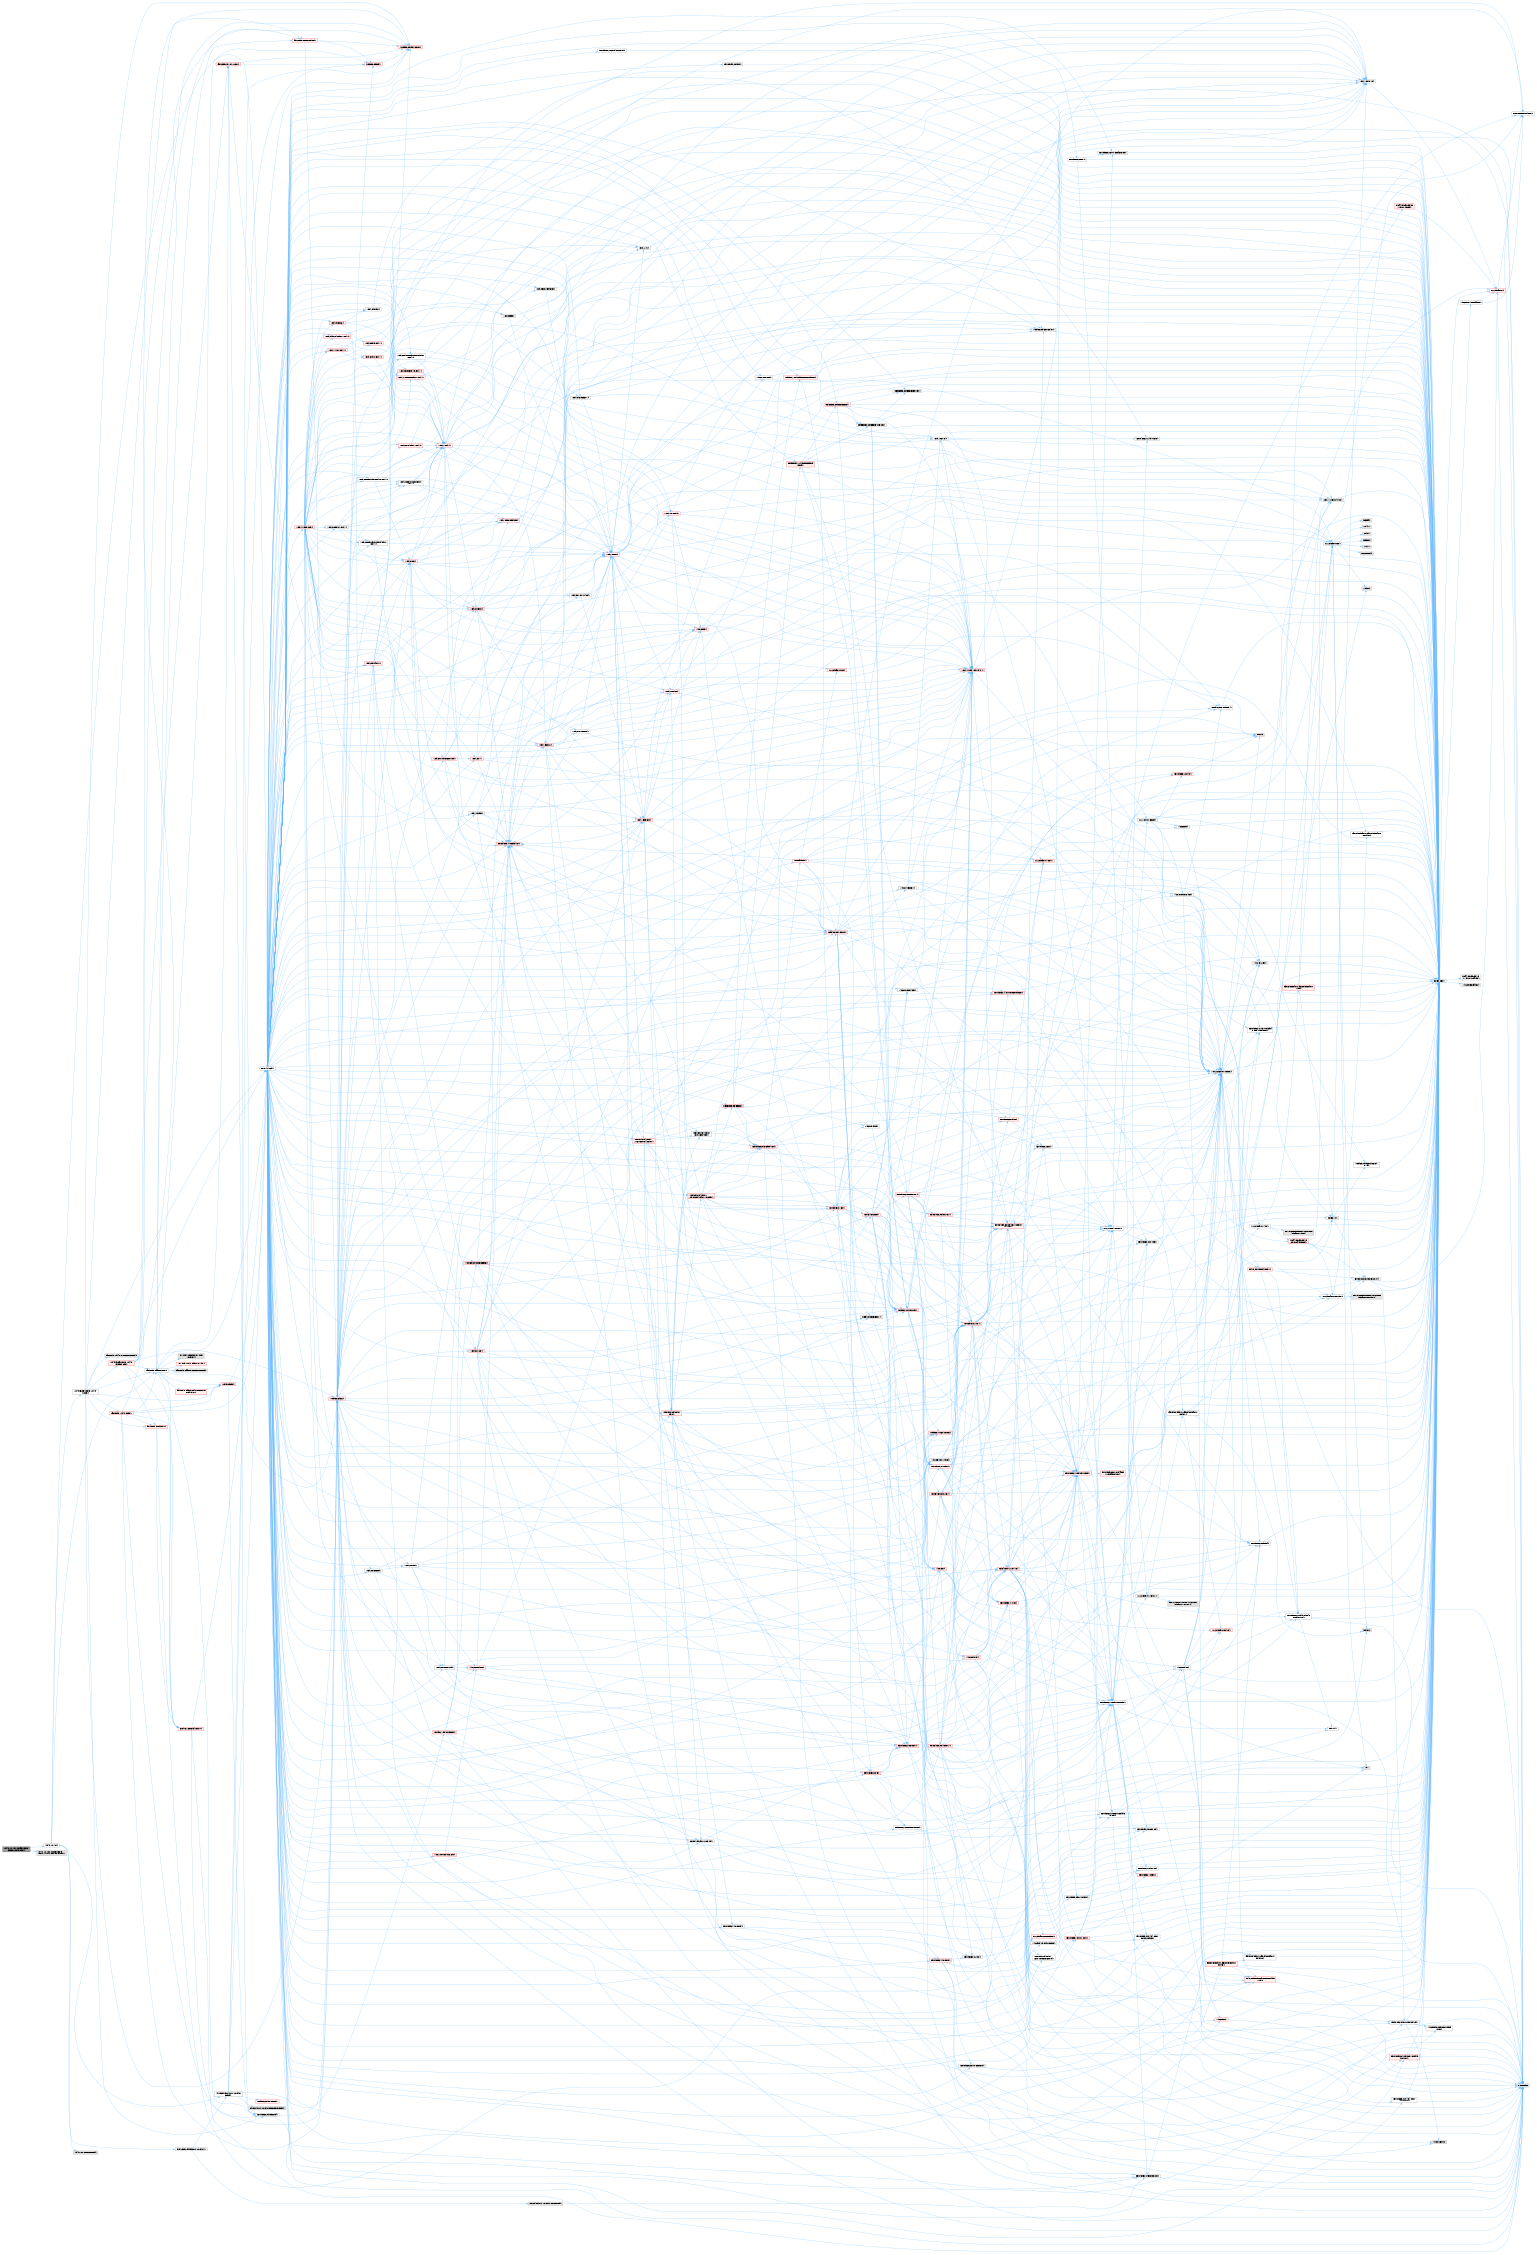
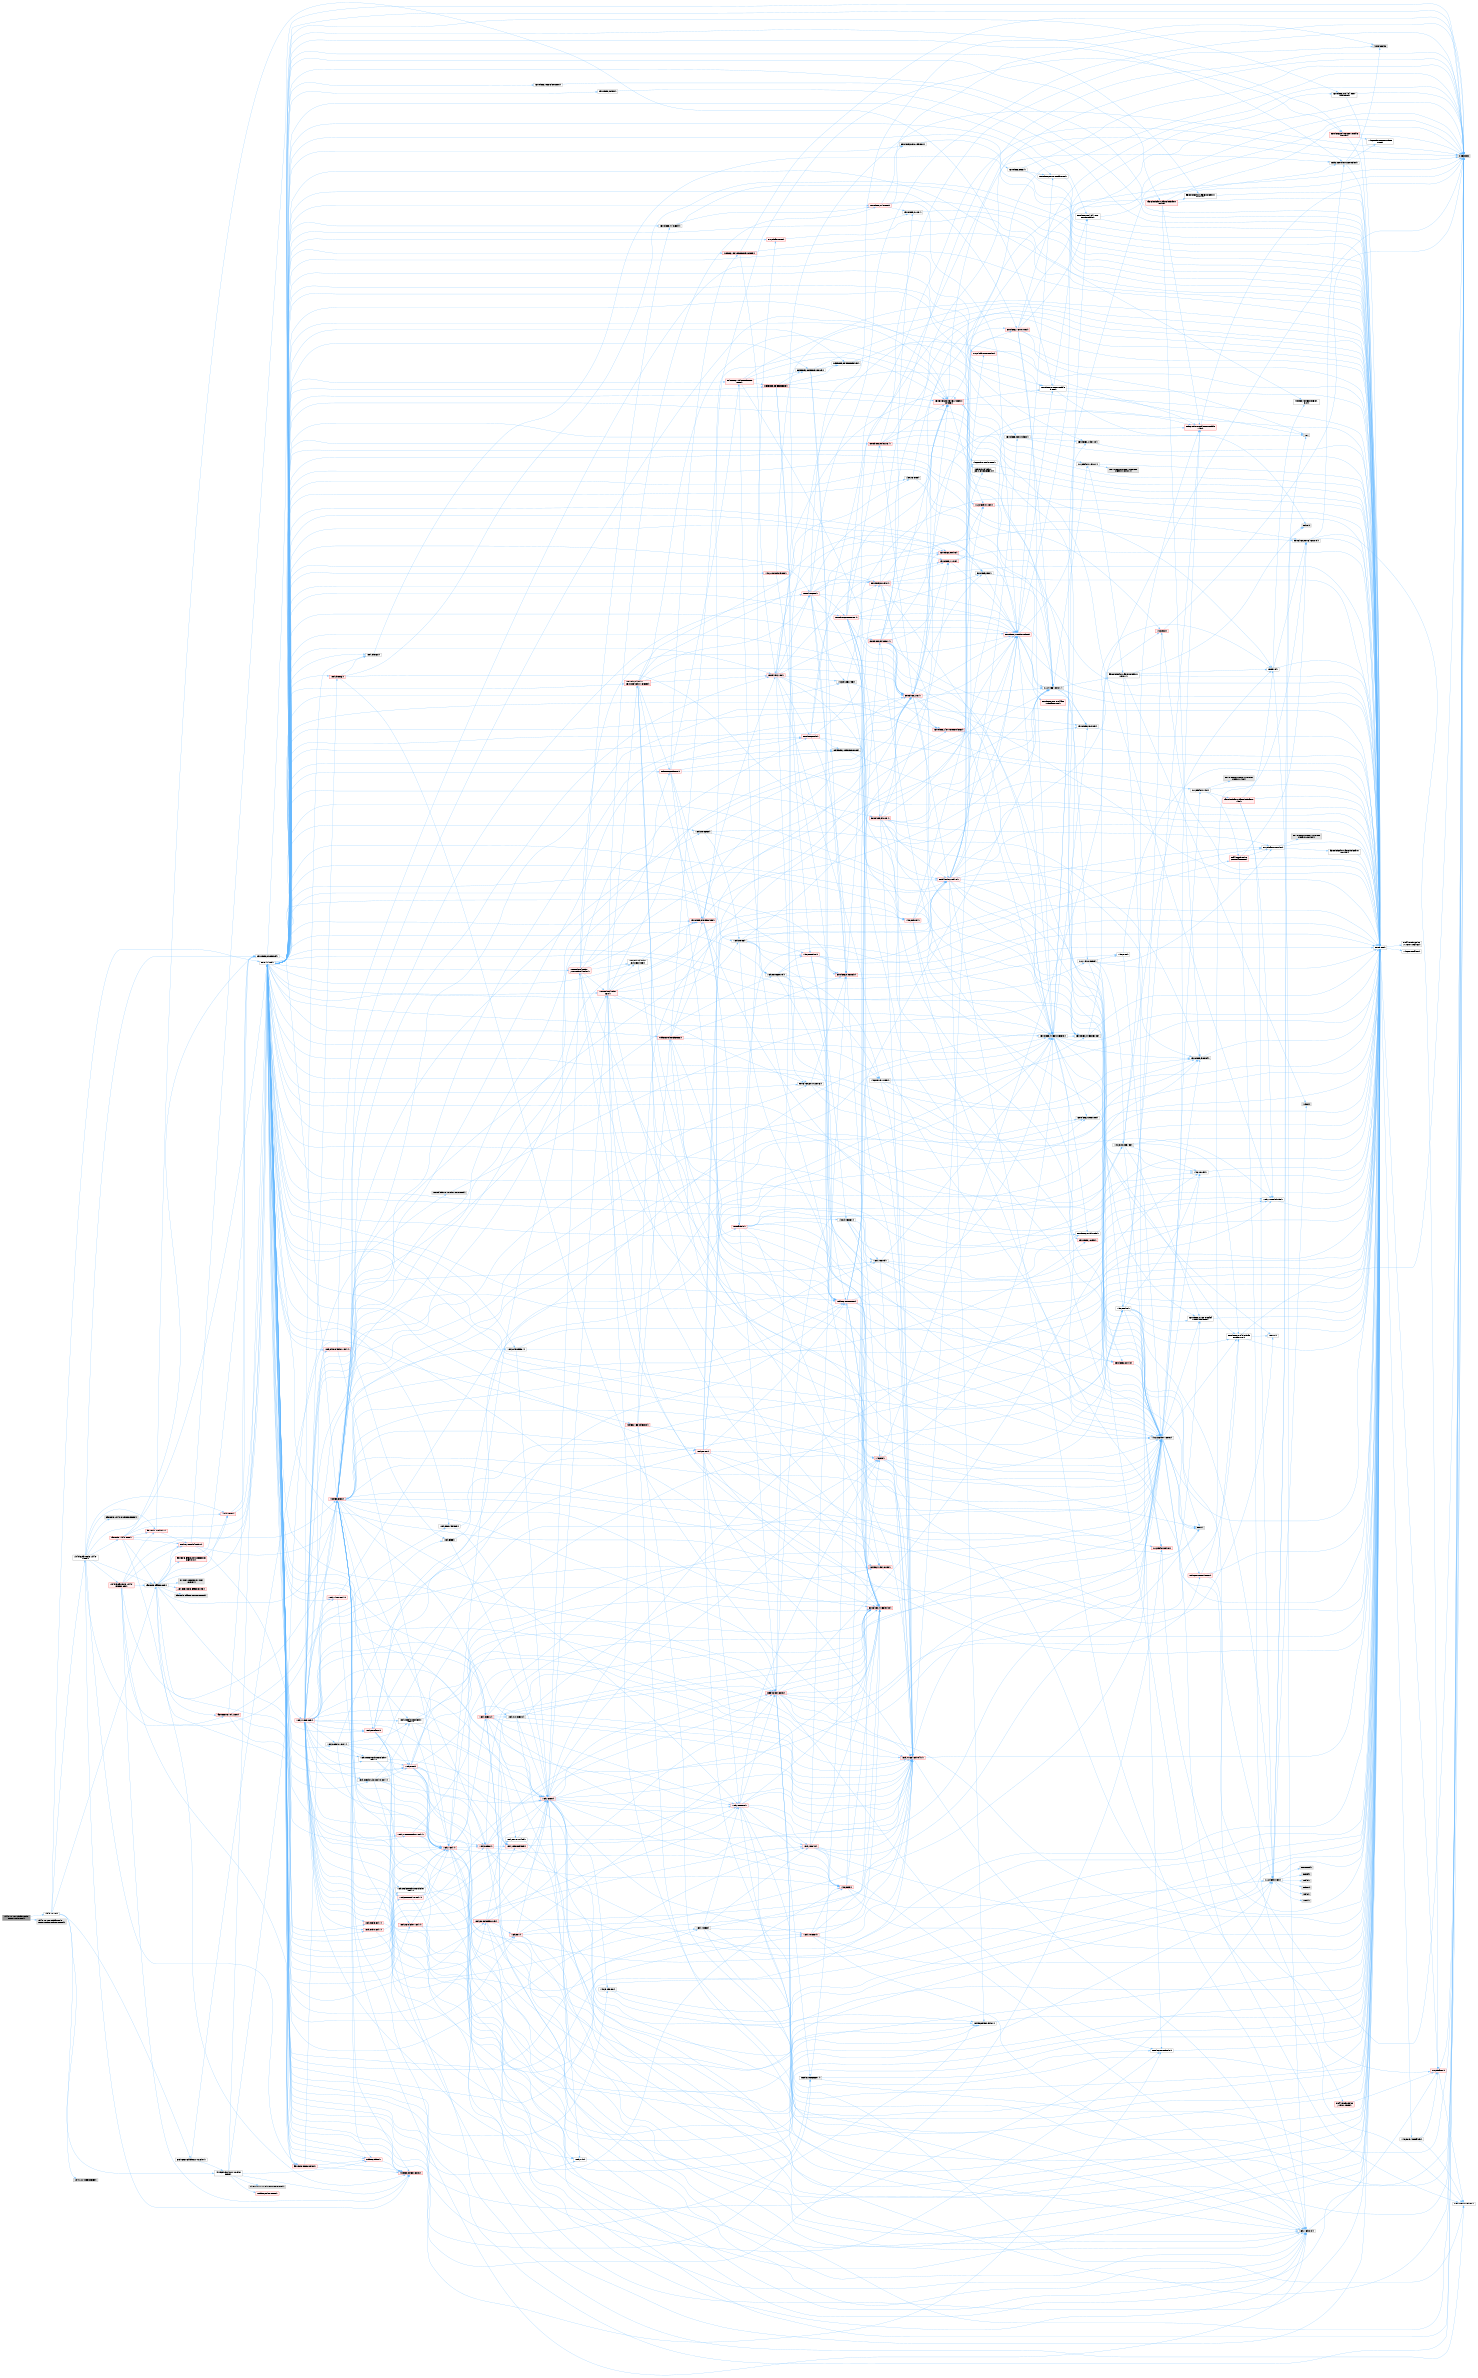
edge "Math/Rotator.h" -> "GenericPlatform/GenericPlatform Atomics.h": now "Math/Rotator.h" -> "CoreTypes.h"
edge "Containers/UnrealString.h" -> "Math/Vector4.h": reversed
